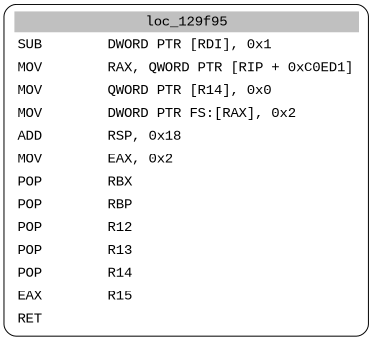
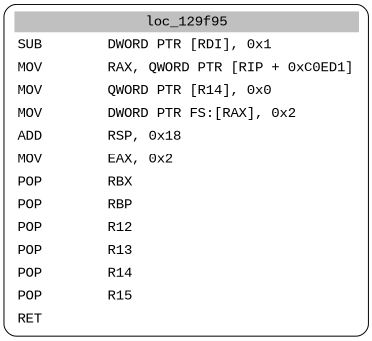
node "loc_129f95": text "EAX        R15" -> "POP        R15"
